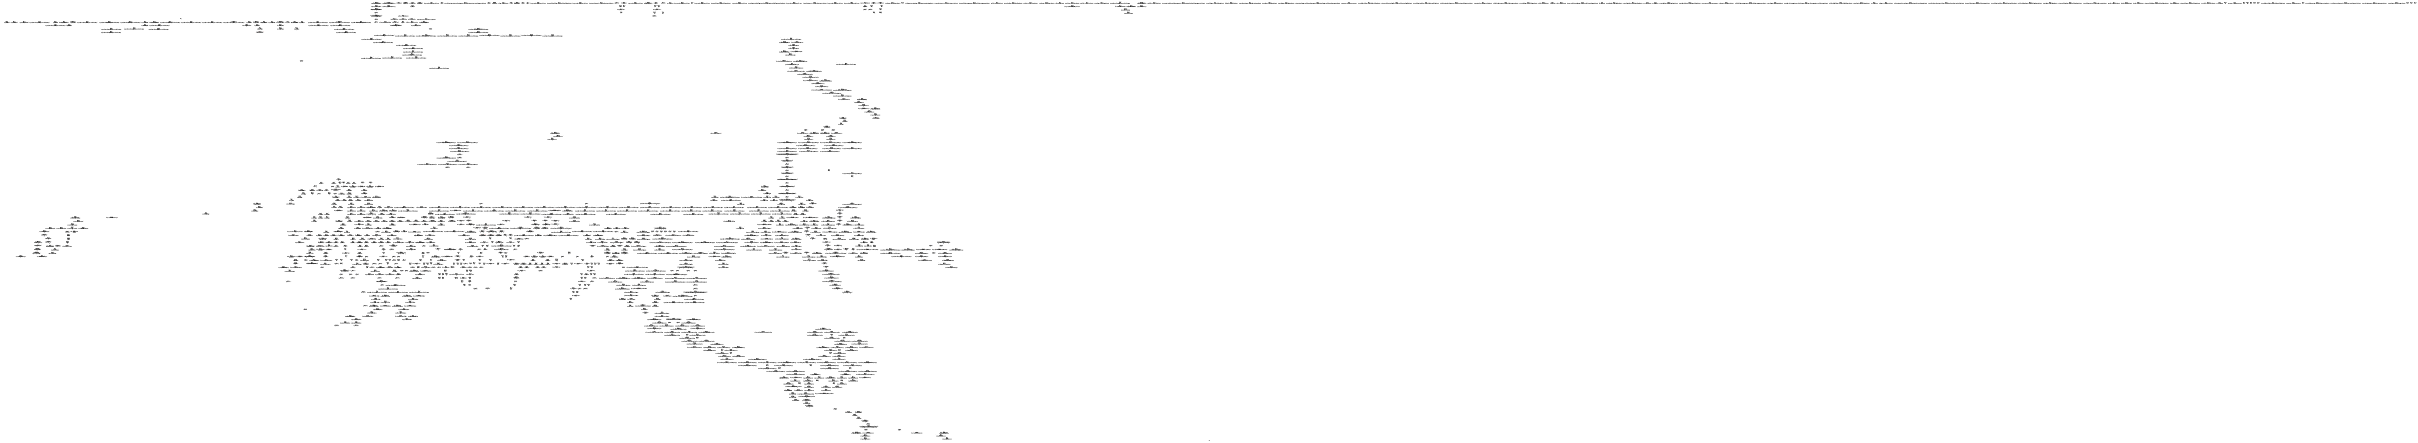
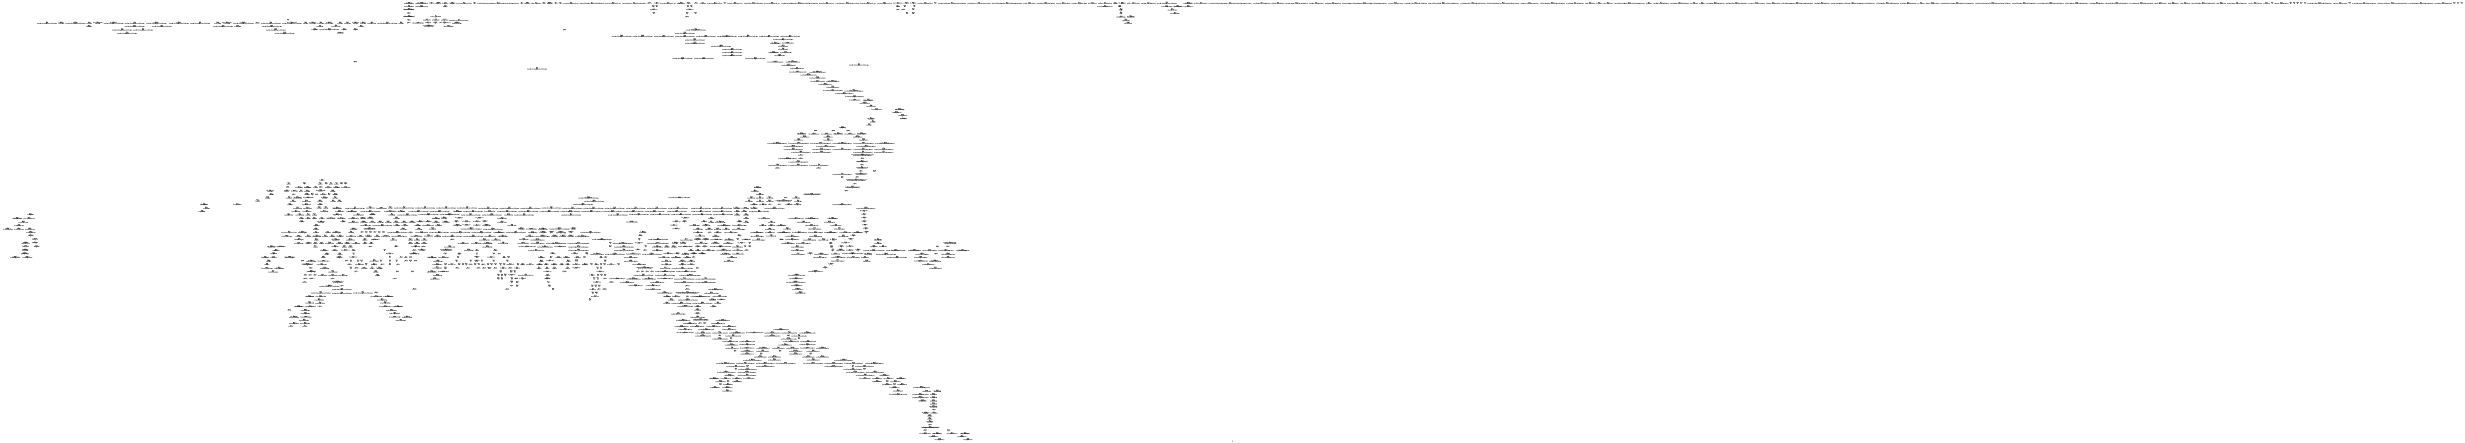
node "NodeID: 319": removed
node "NodeID: 531": removed
